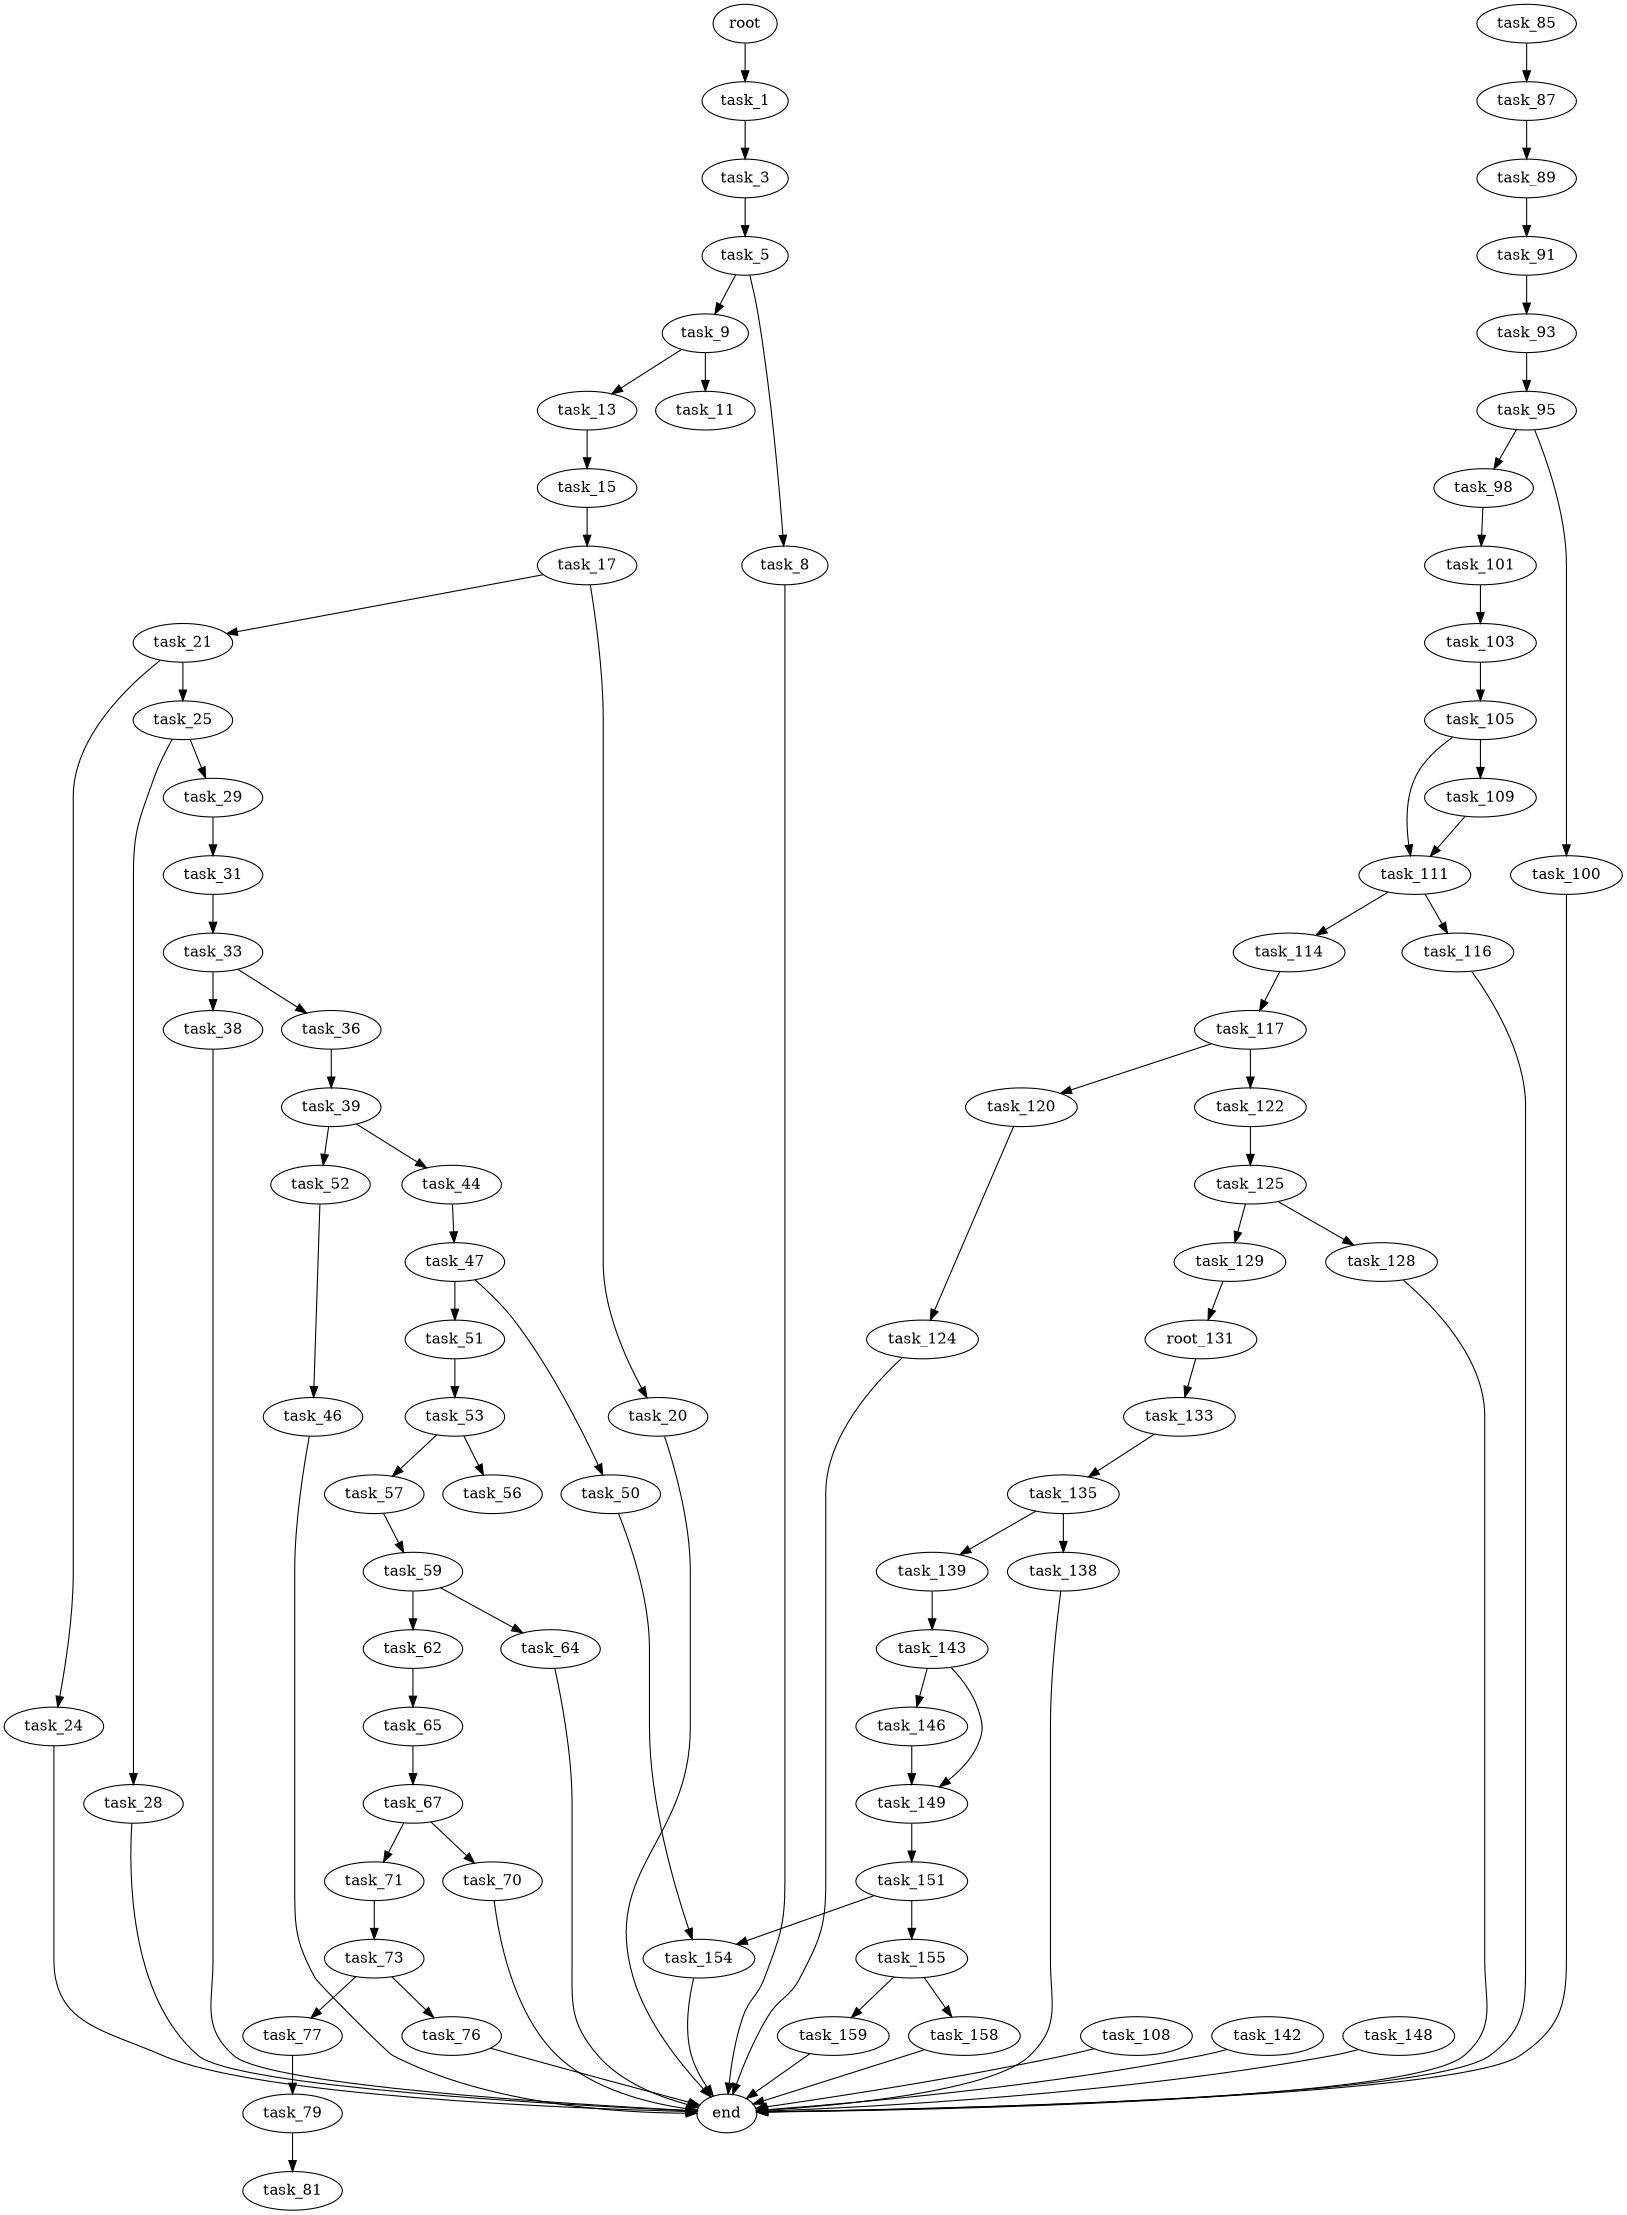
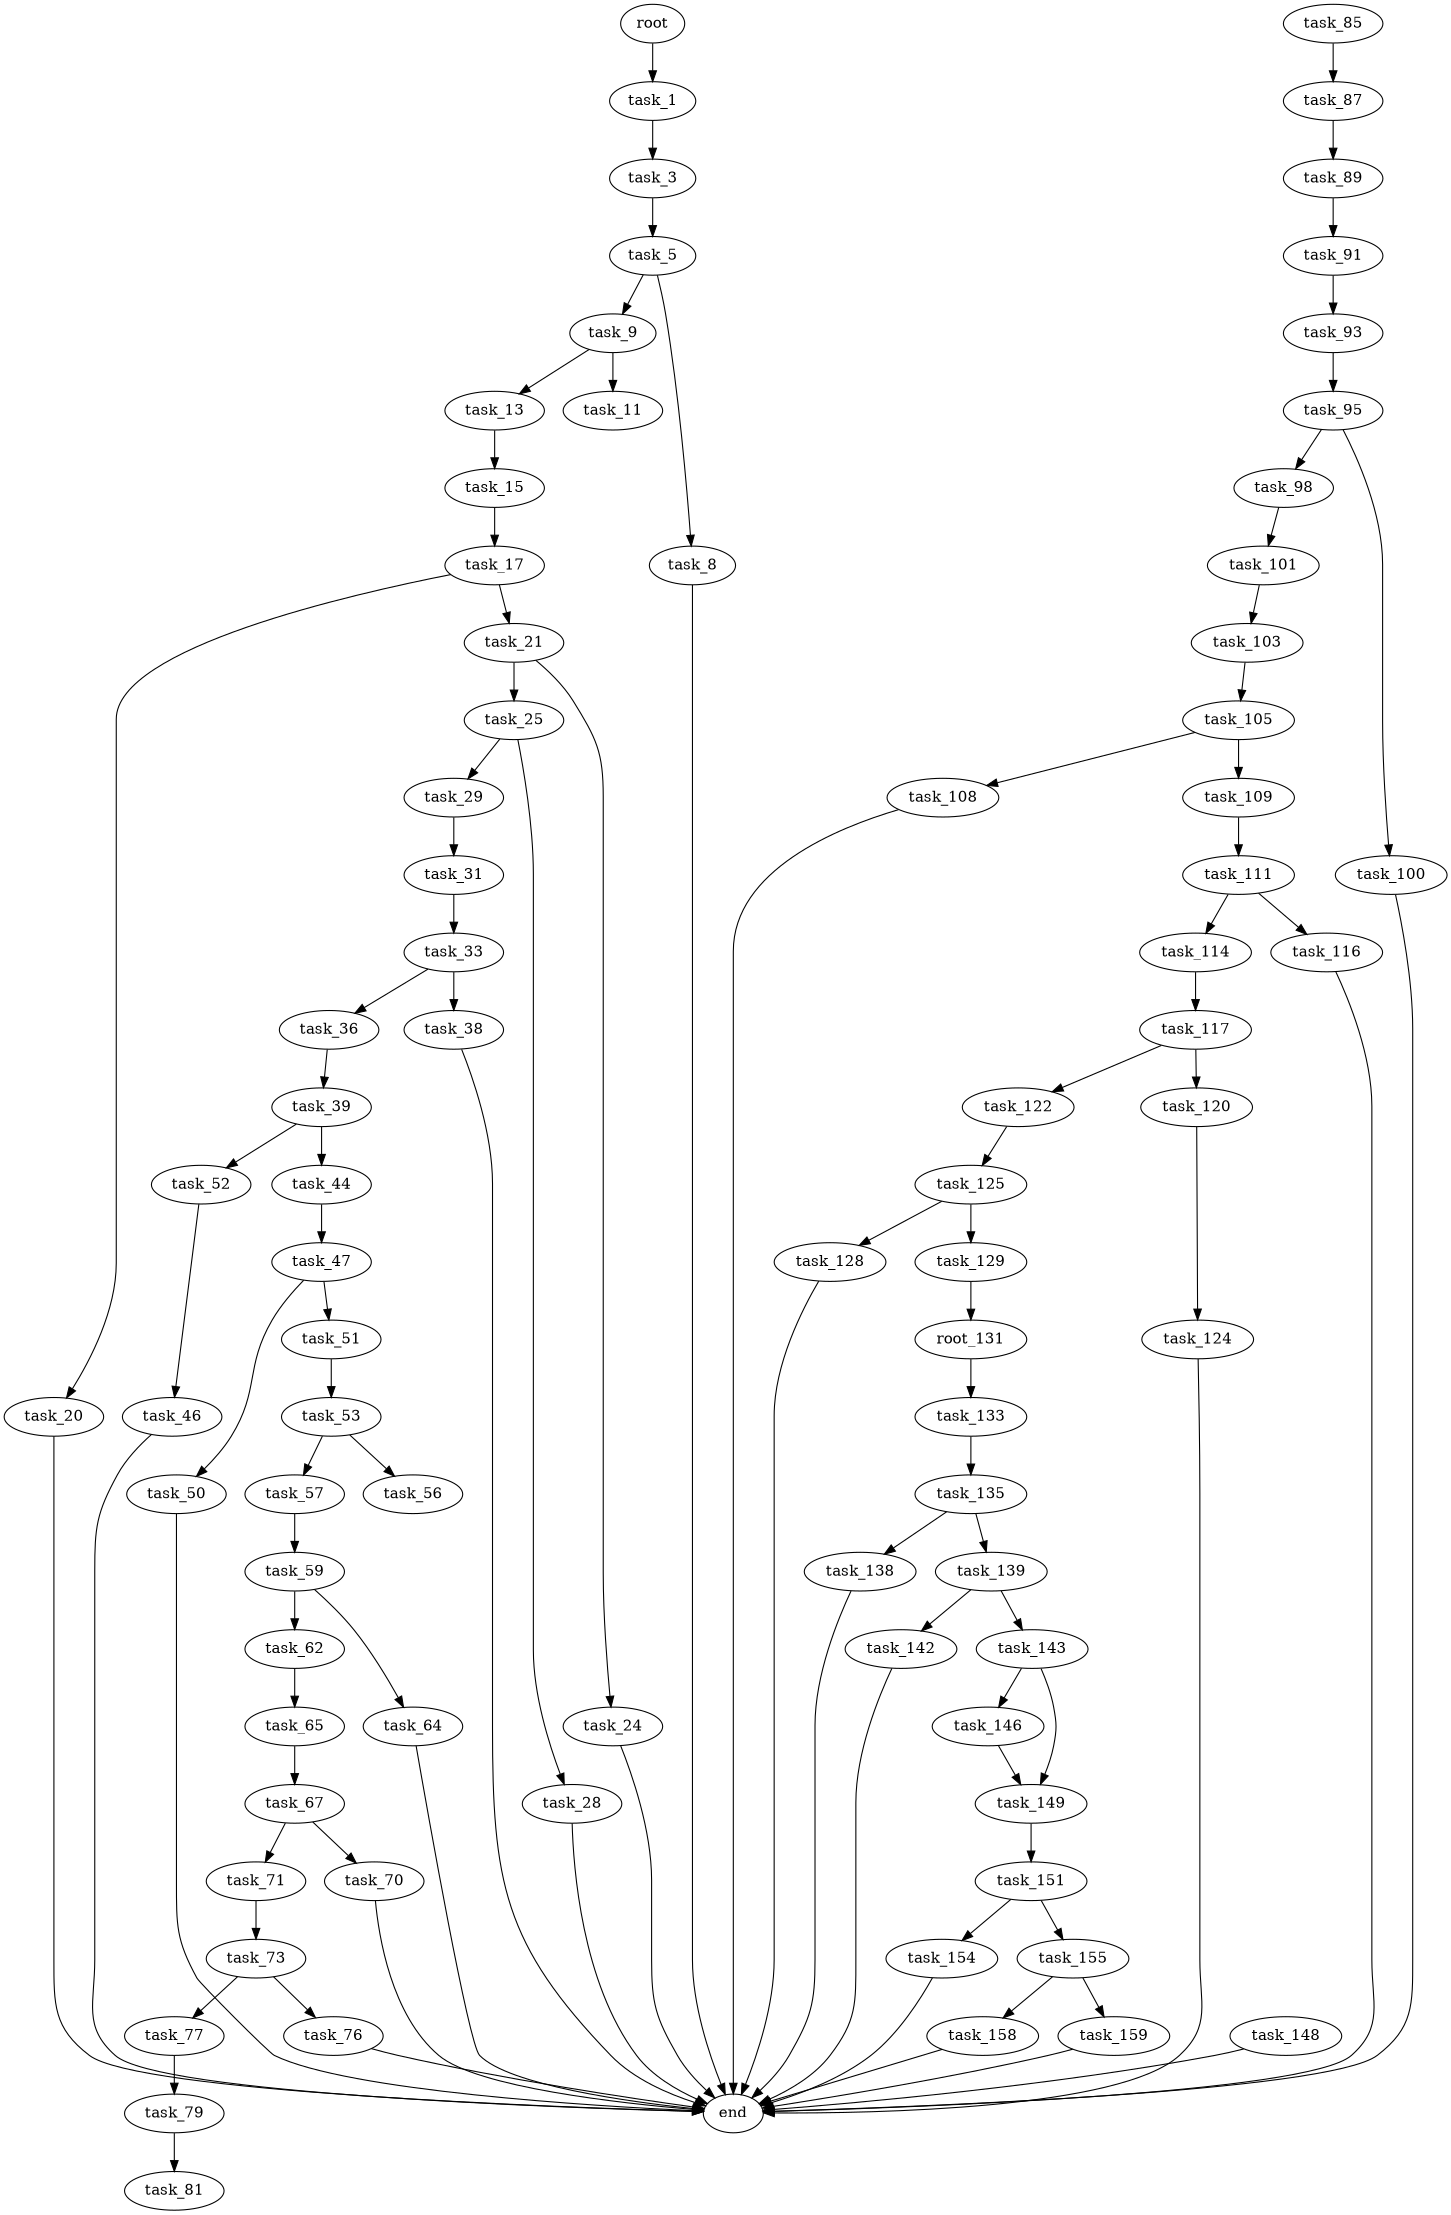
edge "task_105" -> "task_111": now "task_105" -> "task_108"
edge "task_139" -> "task_142": added
edge "task_50" -> "task_154": now "task_50" -> "end"
